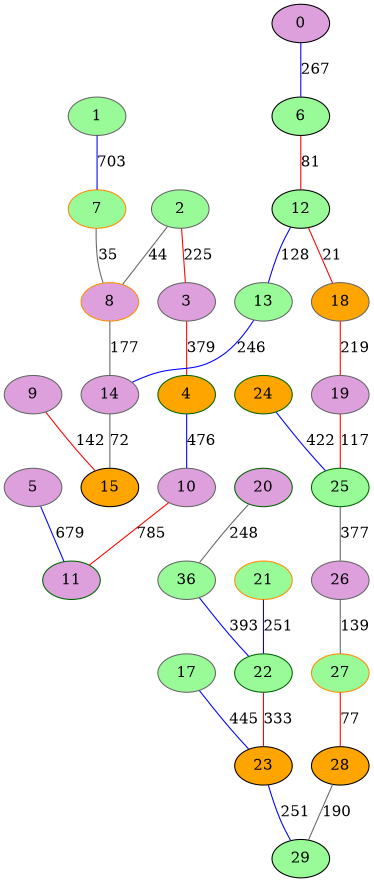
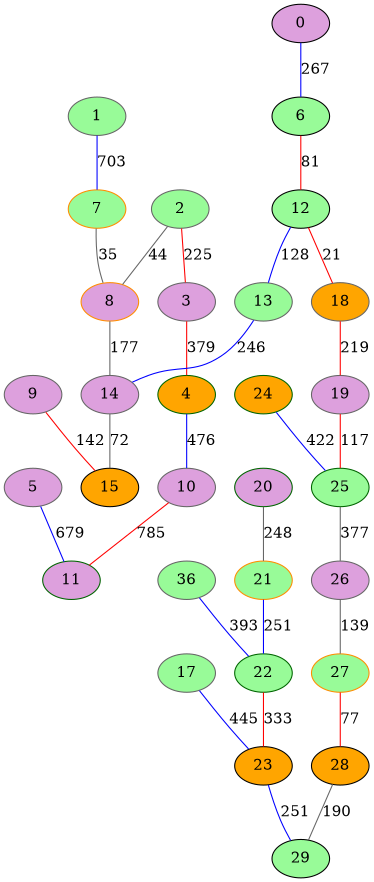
edge "20" -- "36": now "20" -- "21"
